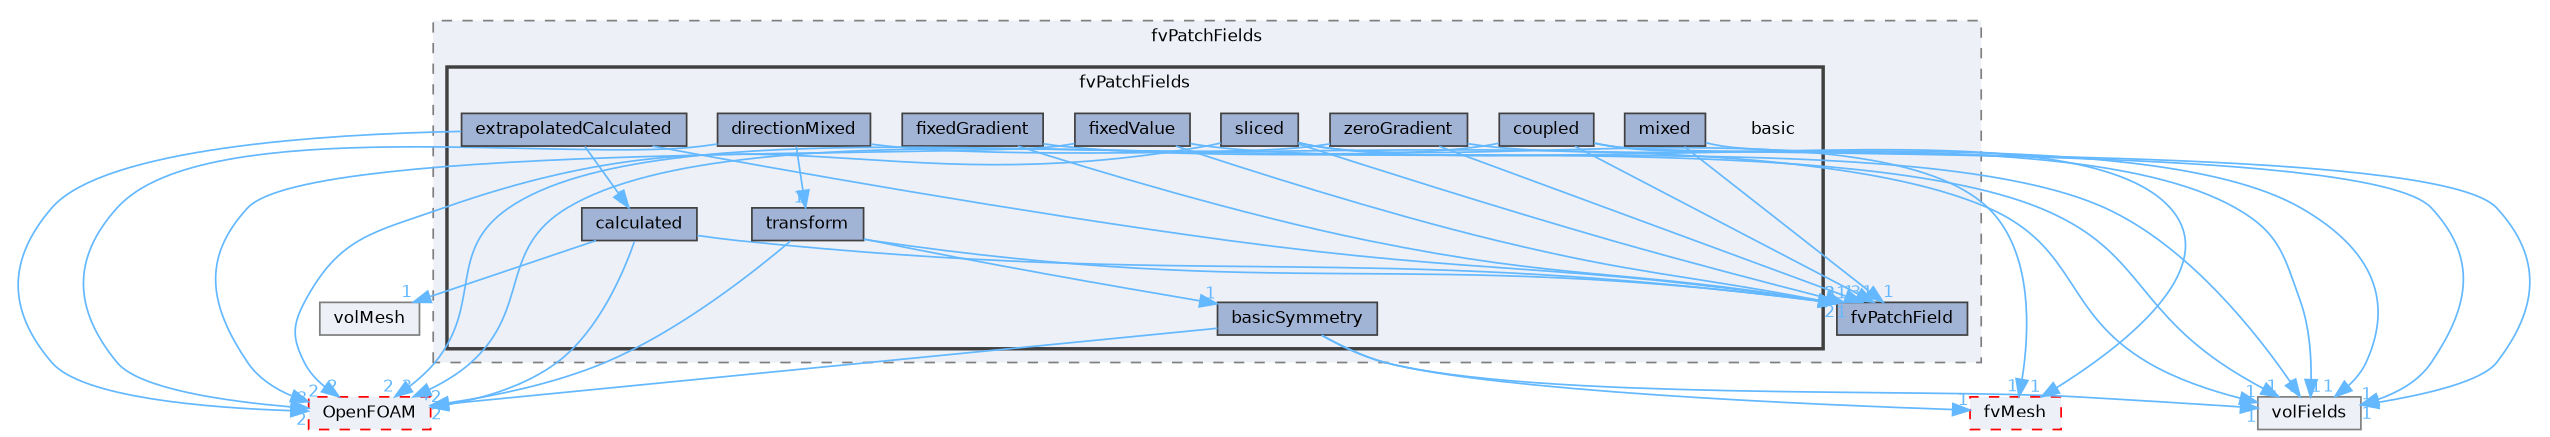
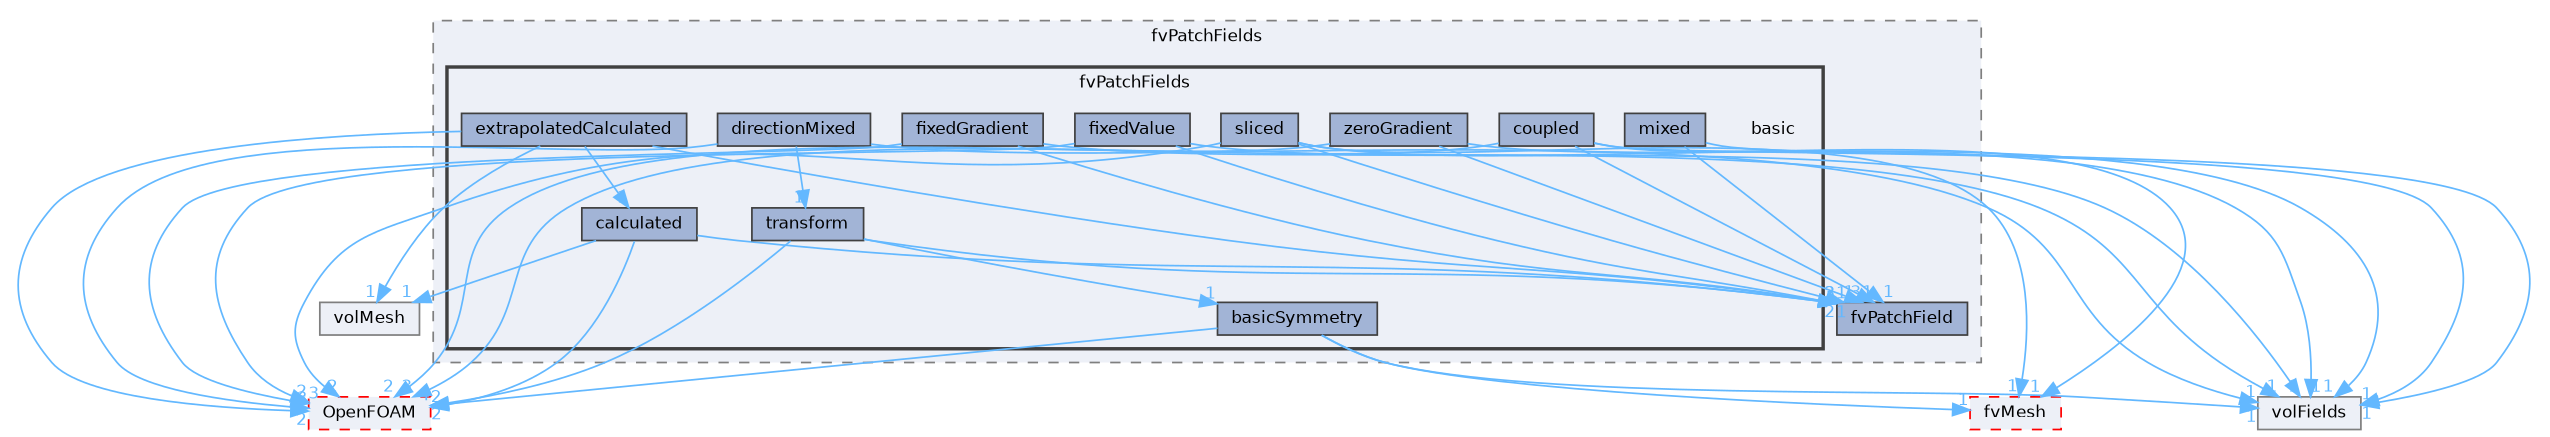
edge "fixedGradient" -> "OpenFOAM": added
edge "extrapolatedCalculated" -> "volMesh": added
